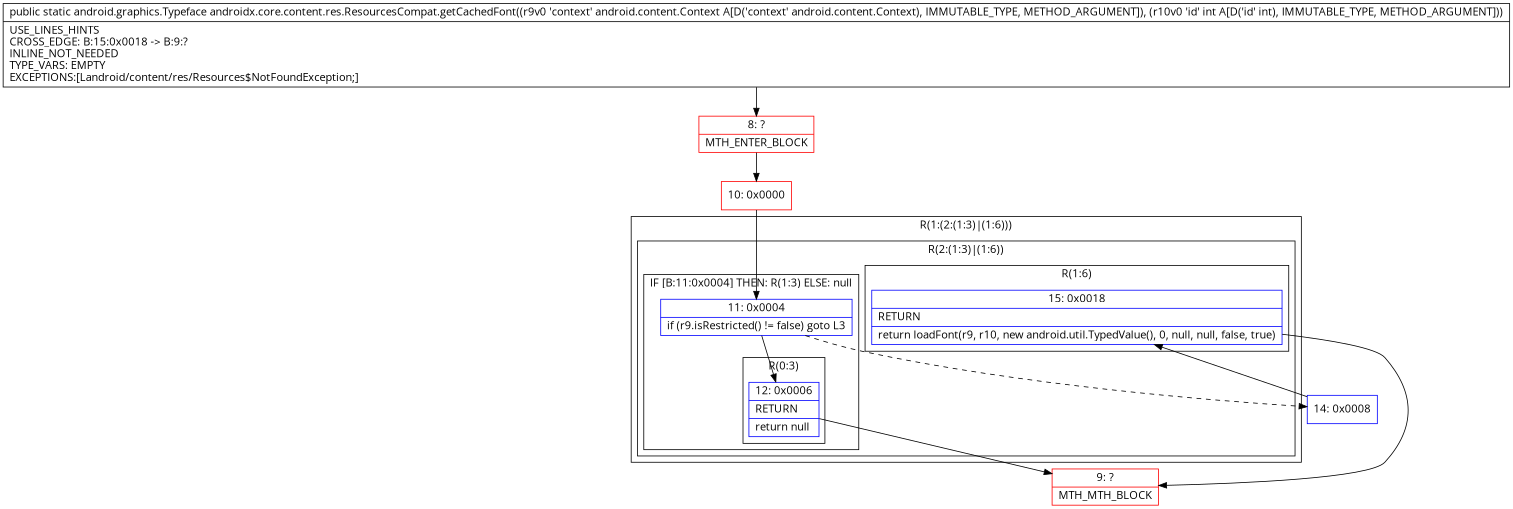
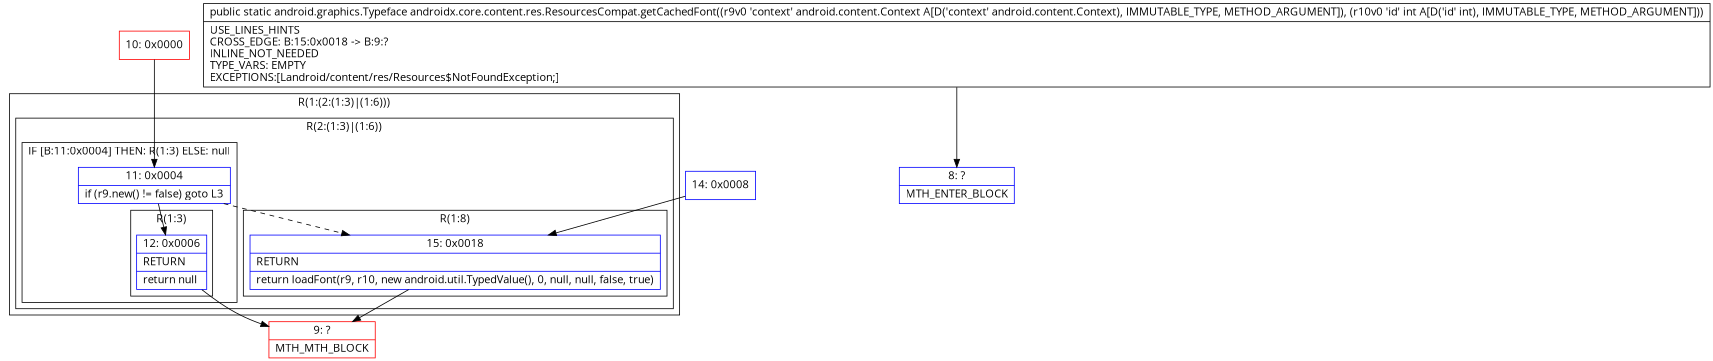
node "8: ?": color red -> blue
edge "8: ?" -> "10: 0x0000": removed
cluster "R(1:6)": label "R(1:6)" -> "R(1:8)"
node "11: 0x0004": text "if (r9.isRestricted() != false) goto L3" -> "if (r9.new() != false) goto L3"
cluster "R(0:3)": label "R(0:3)" -> "R(1:3)"
edge "11: 0x0004" -> "14: 0x0008": now "11: 0x0004" -> "15: 0x0018"
